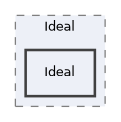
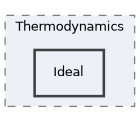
cluster "Ideal": label "Ideal" -> "Thermodynamics"
